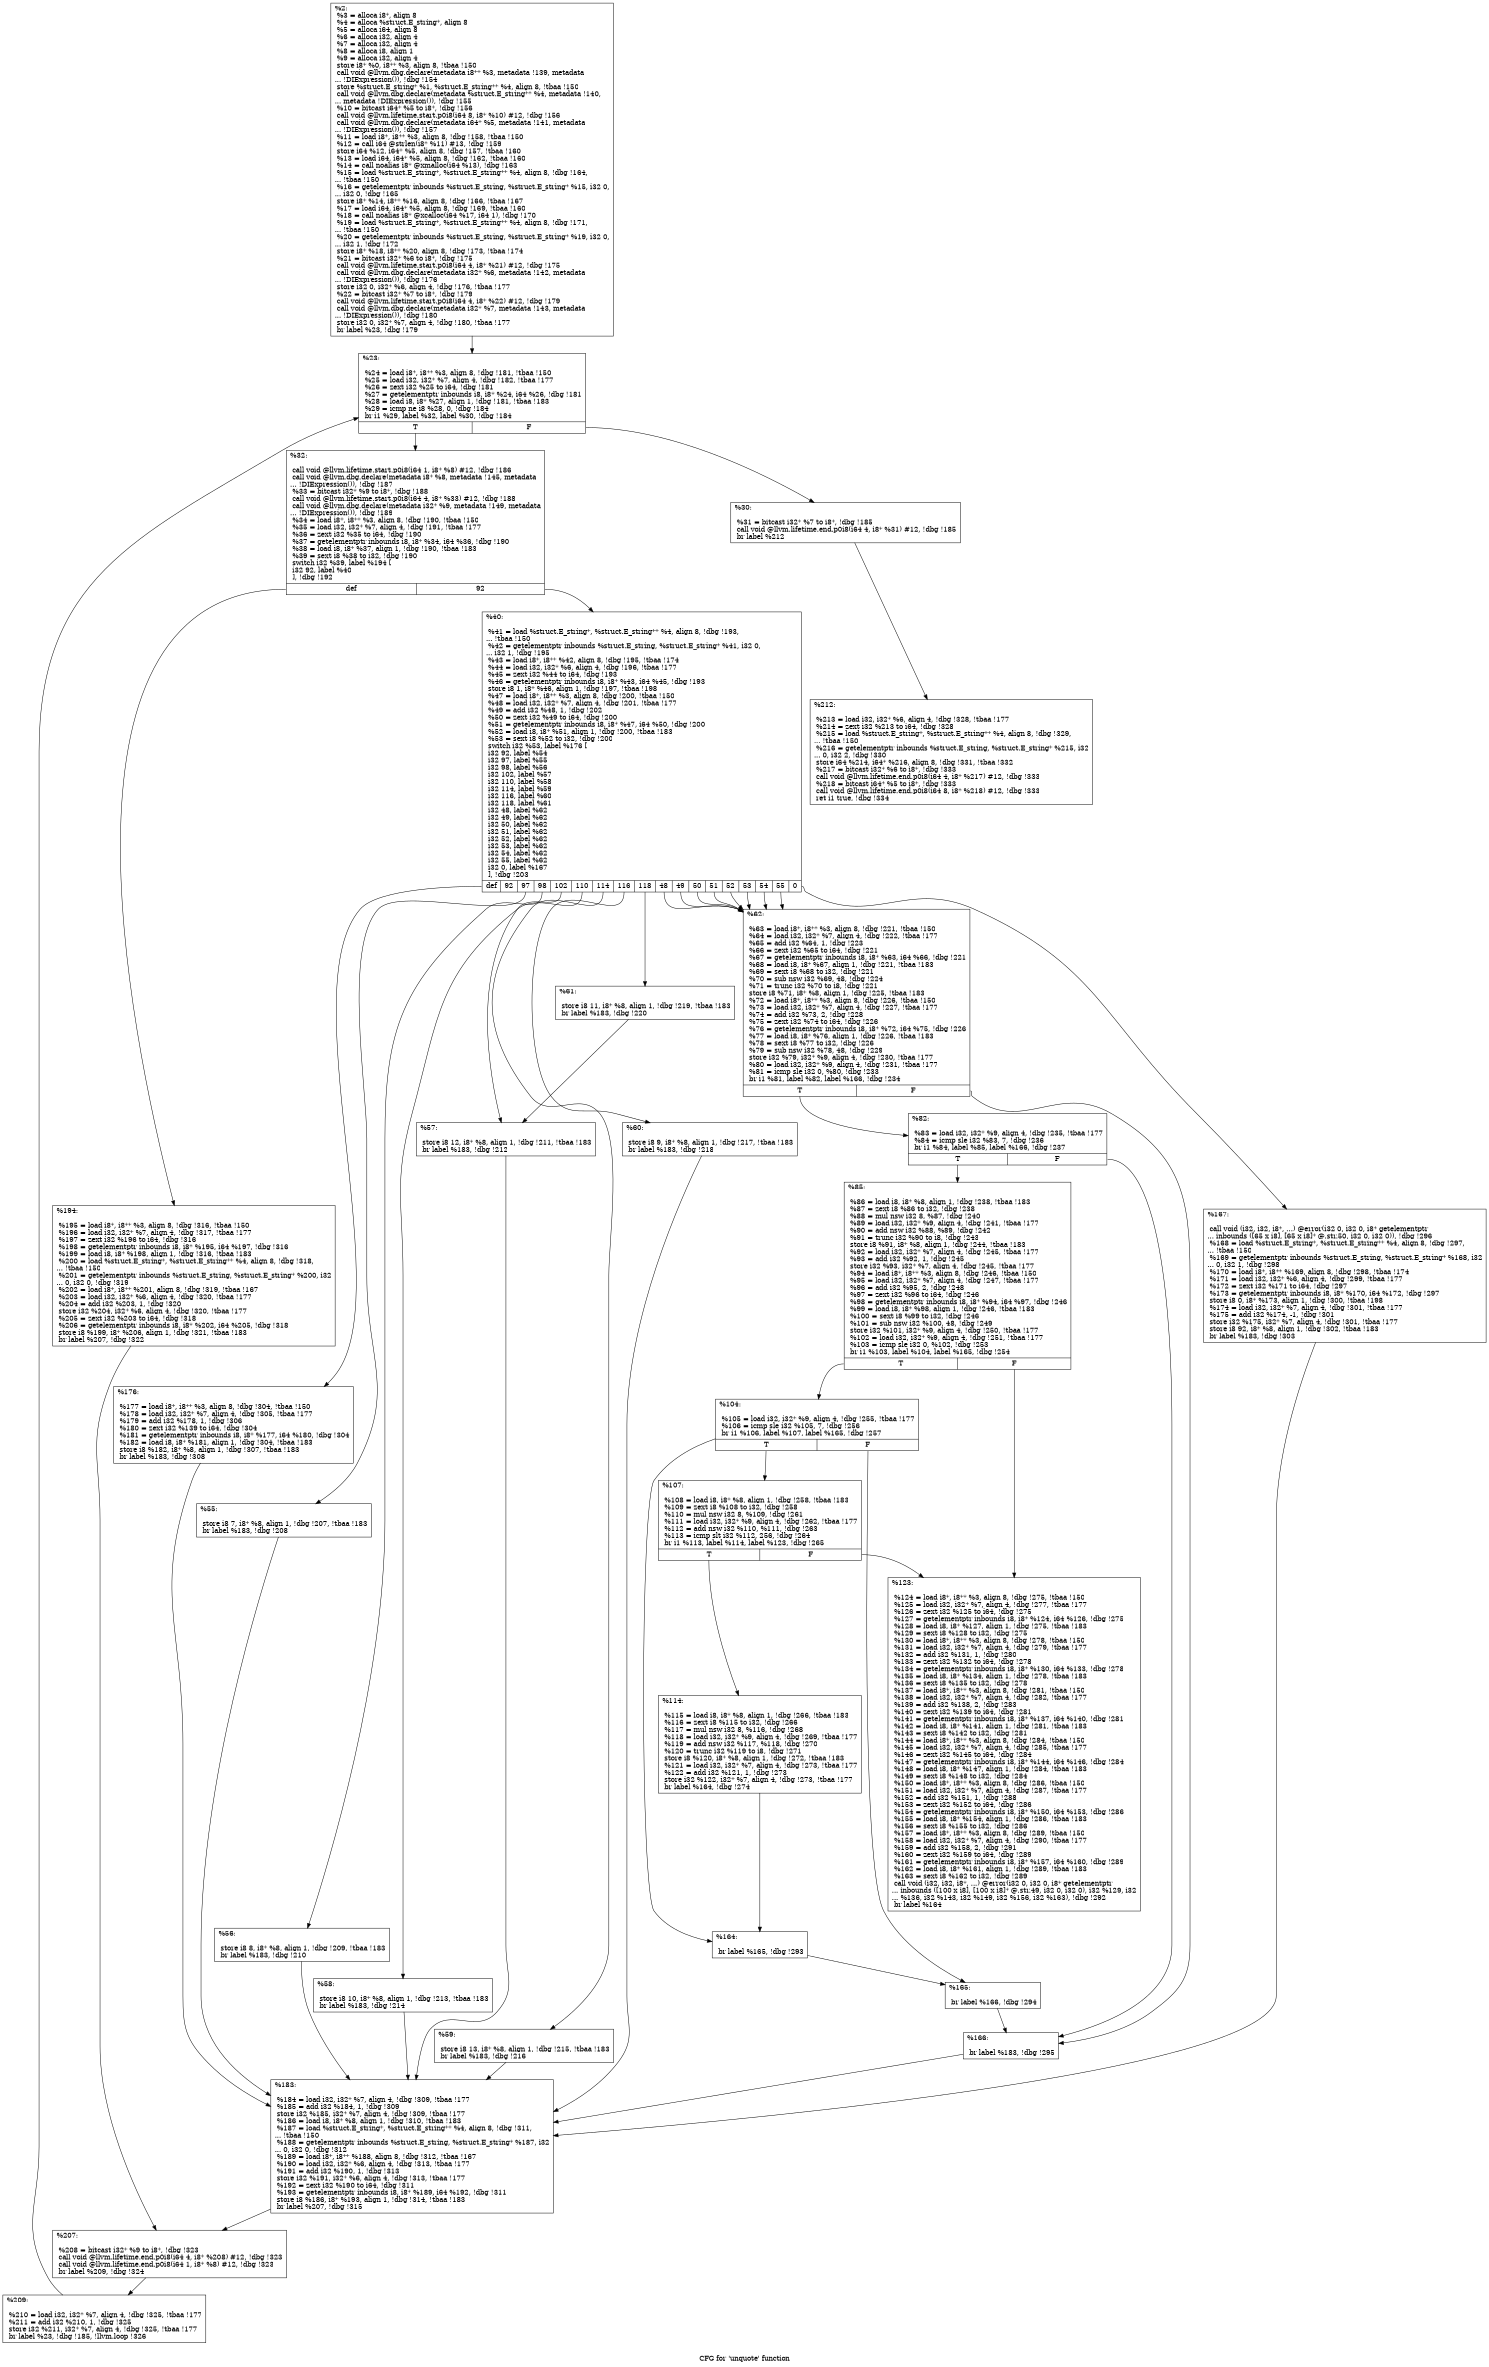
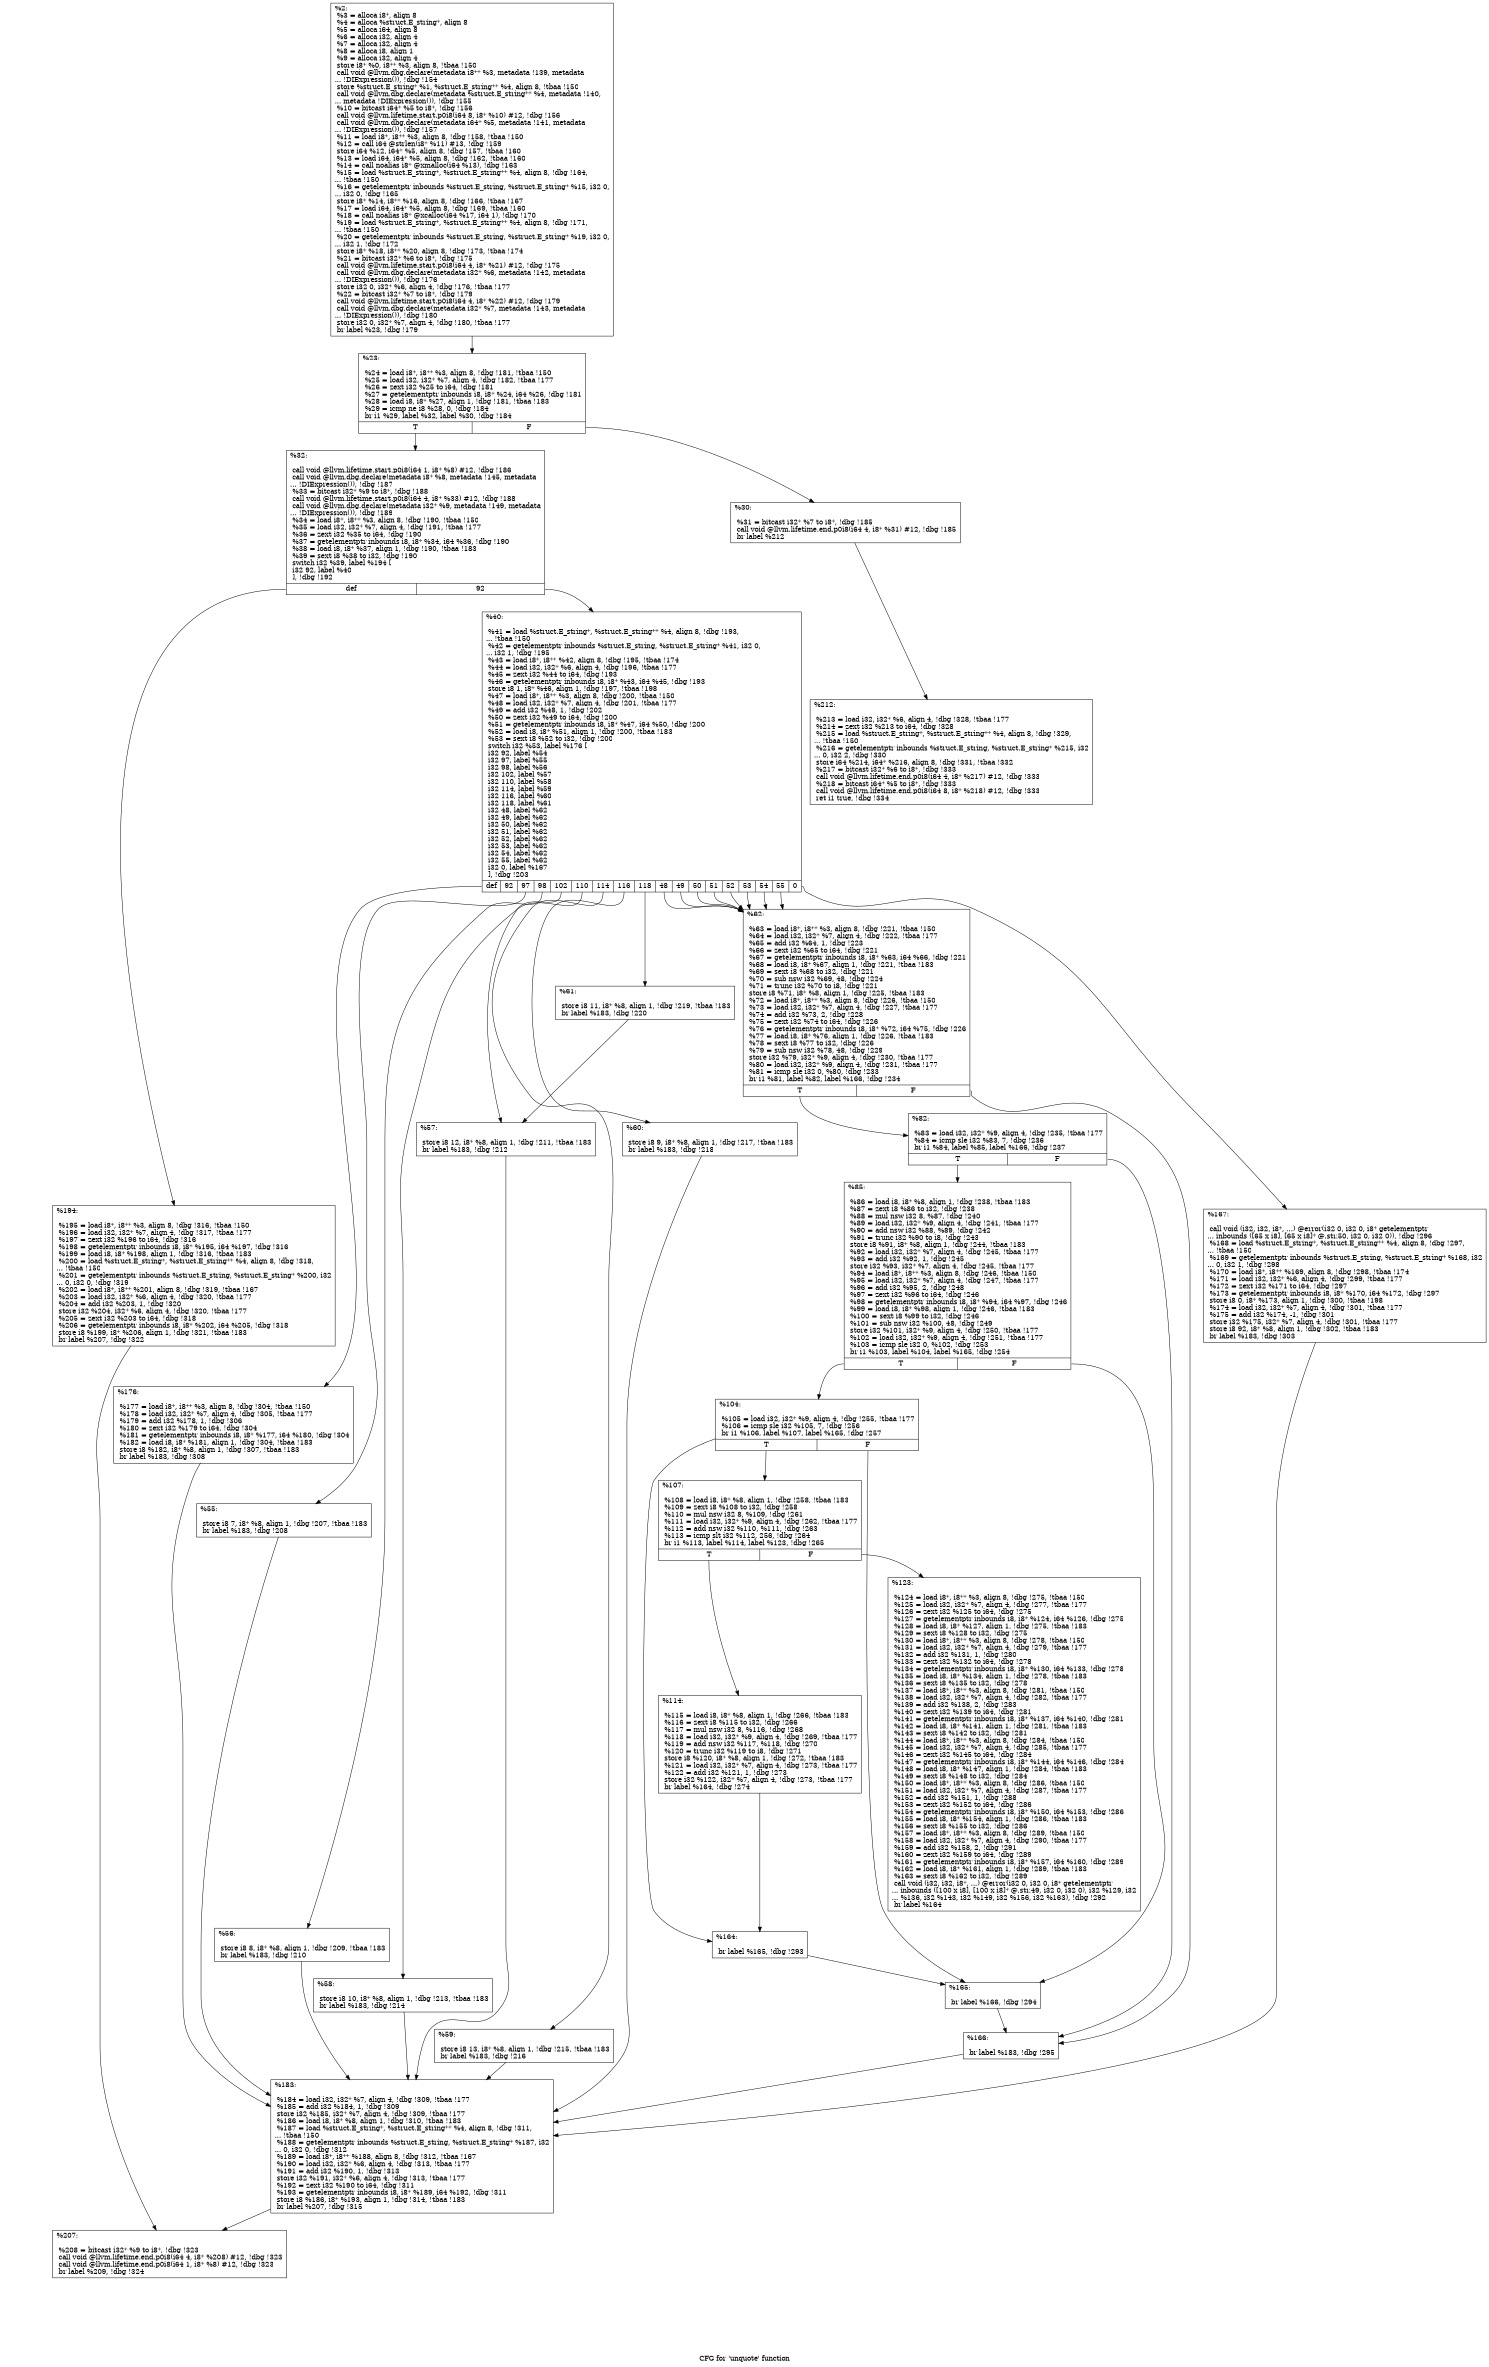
node "%176:": text "%180 = zext i32 %139 to i64, !dbg !304" -> "%180 = zext i32 %179 to i64, !dbg !304"
edge "%85:" -> "%123:": now "%85:" -> "%165:"
node "%209:": removed
